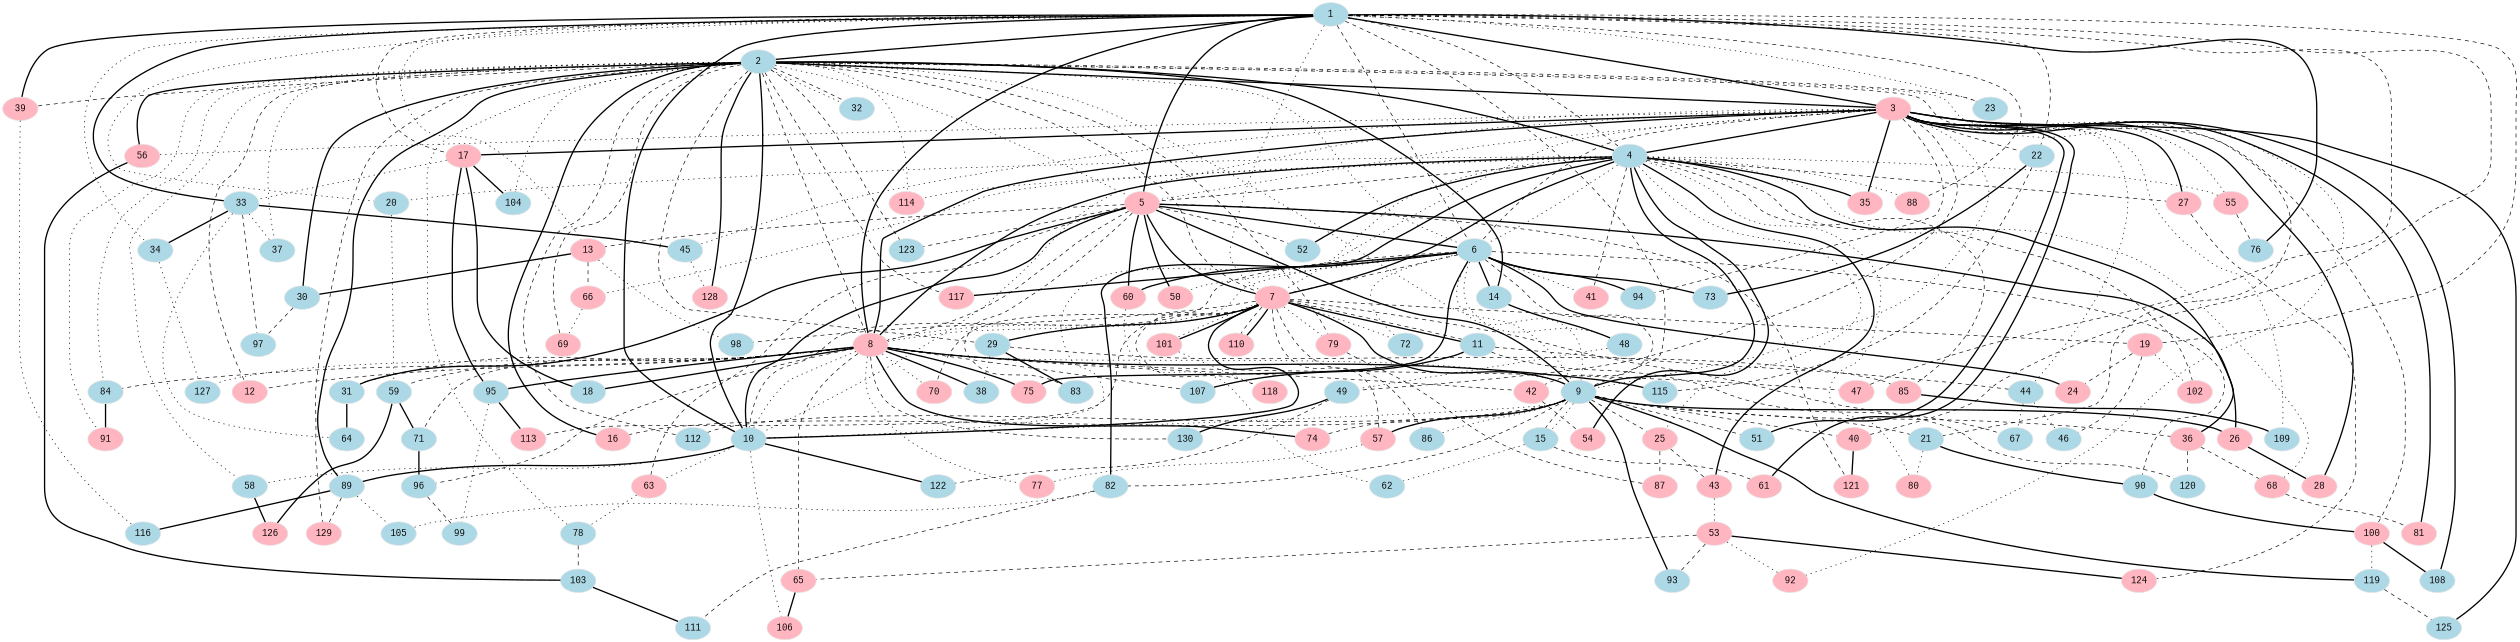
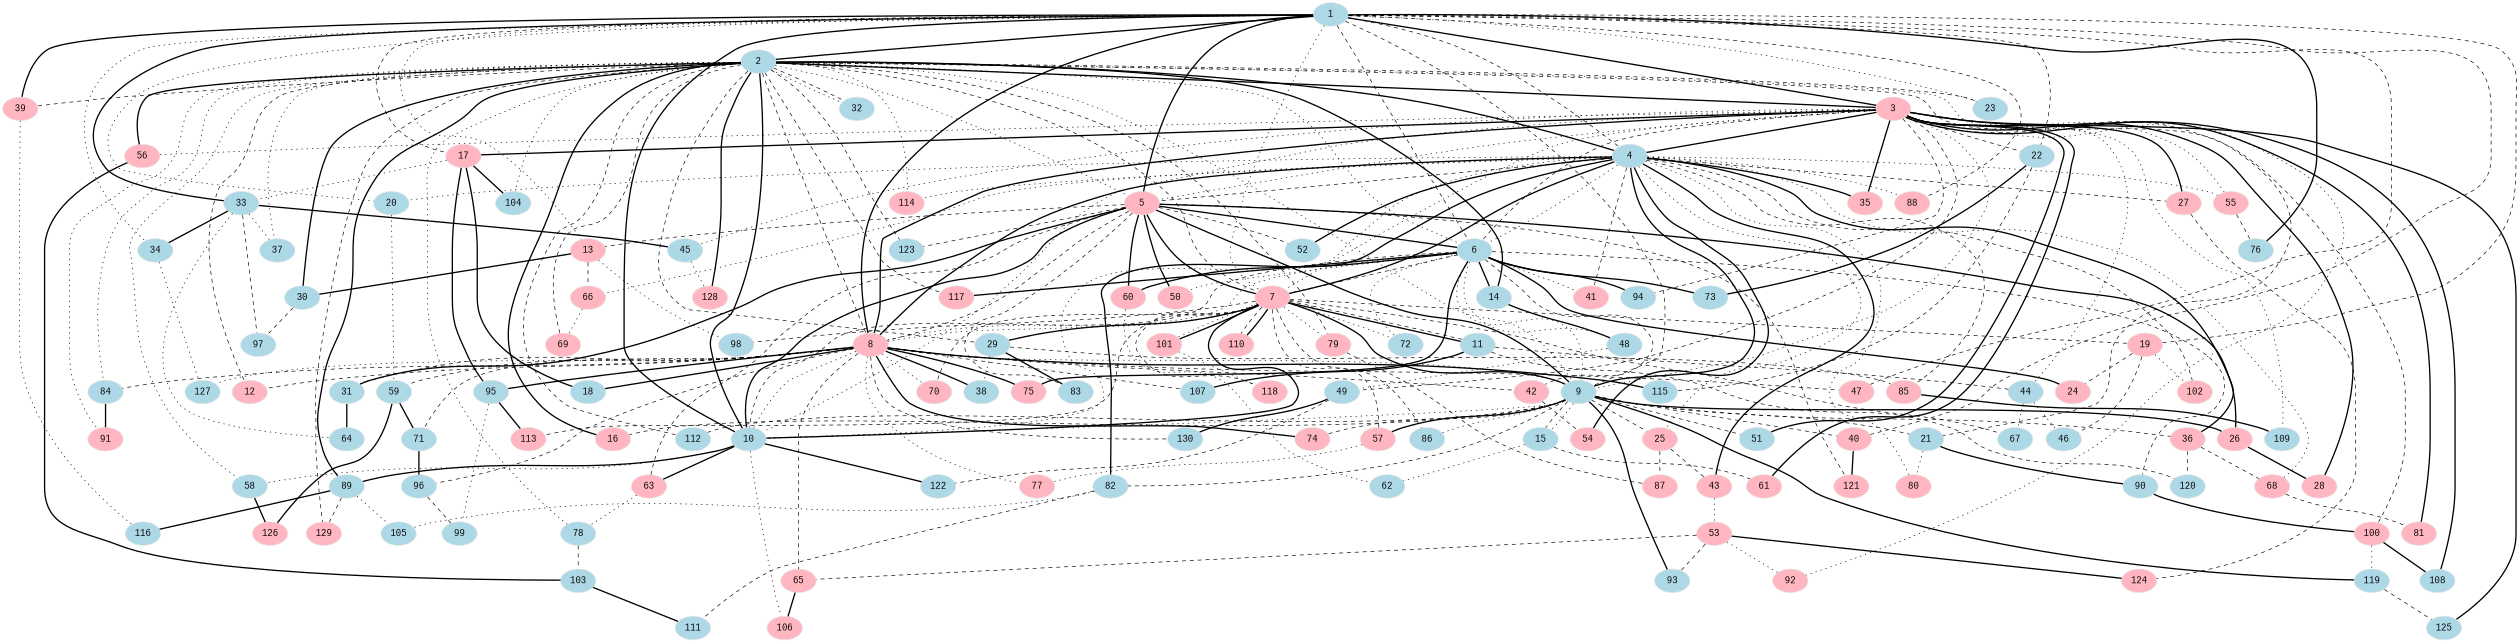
edge "10" -- "63": style dotted -> bold
